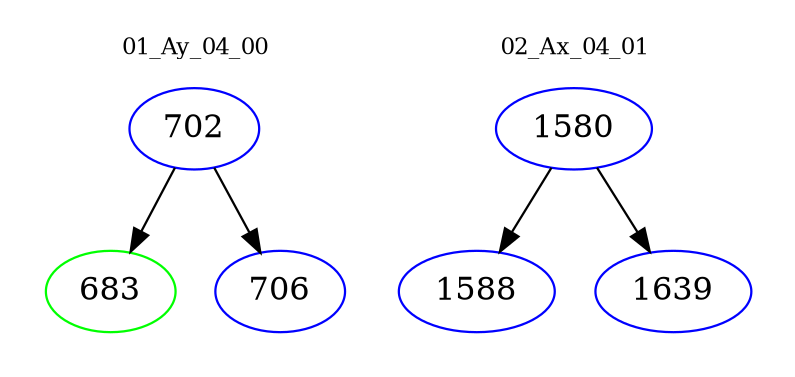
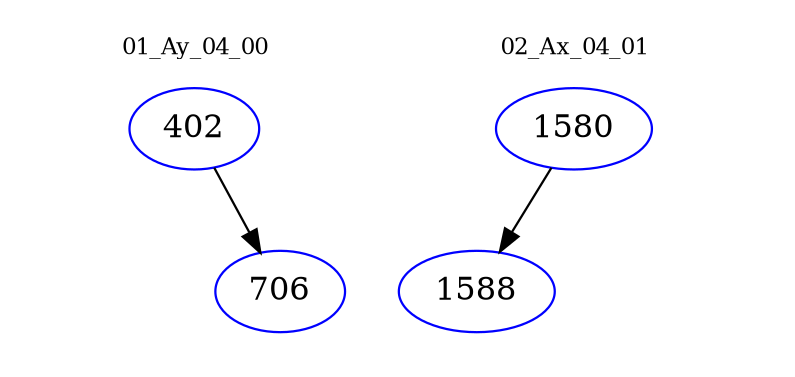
node "702": label "702" -> "402"
node "683": removed
node "1639": removed
